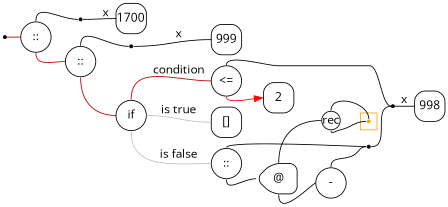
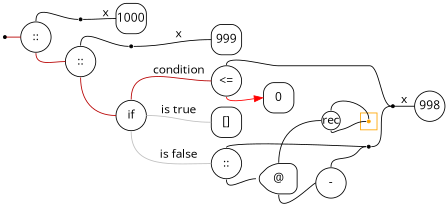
node "1700": label "1700" -> "1000"
node "2": label "2" -> "0"
node "998": shape square -> circle
